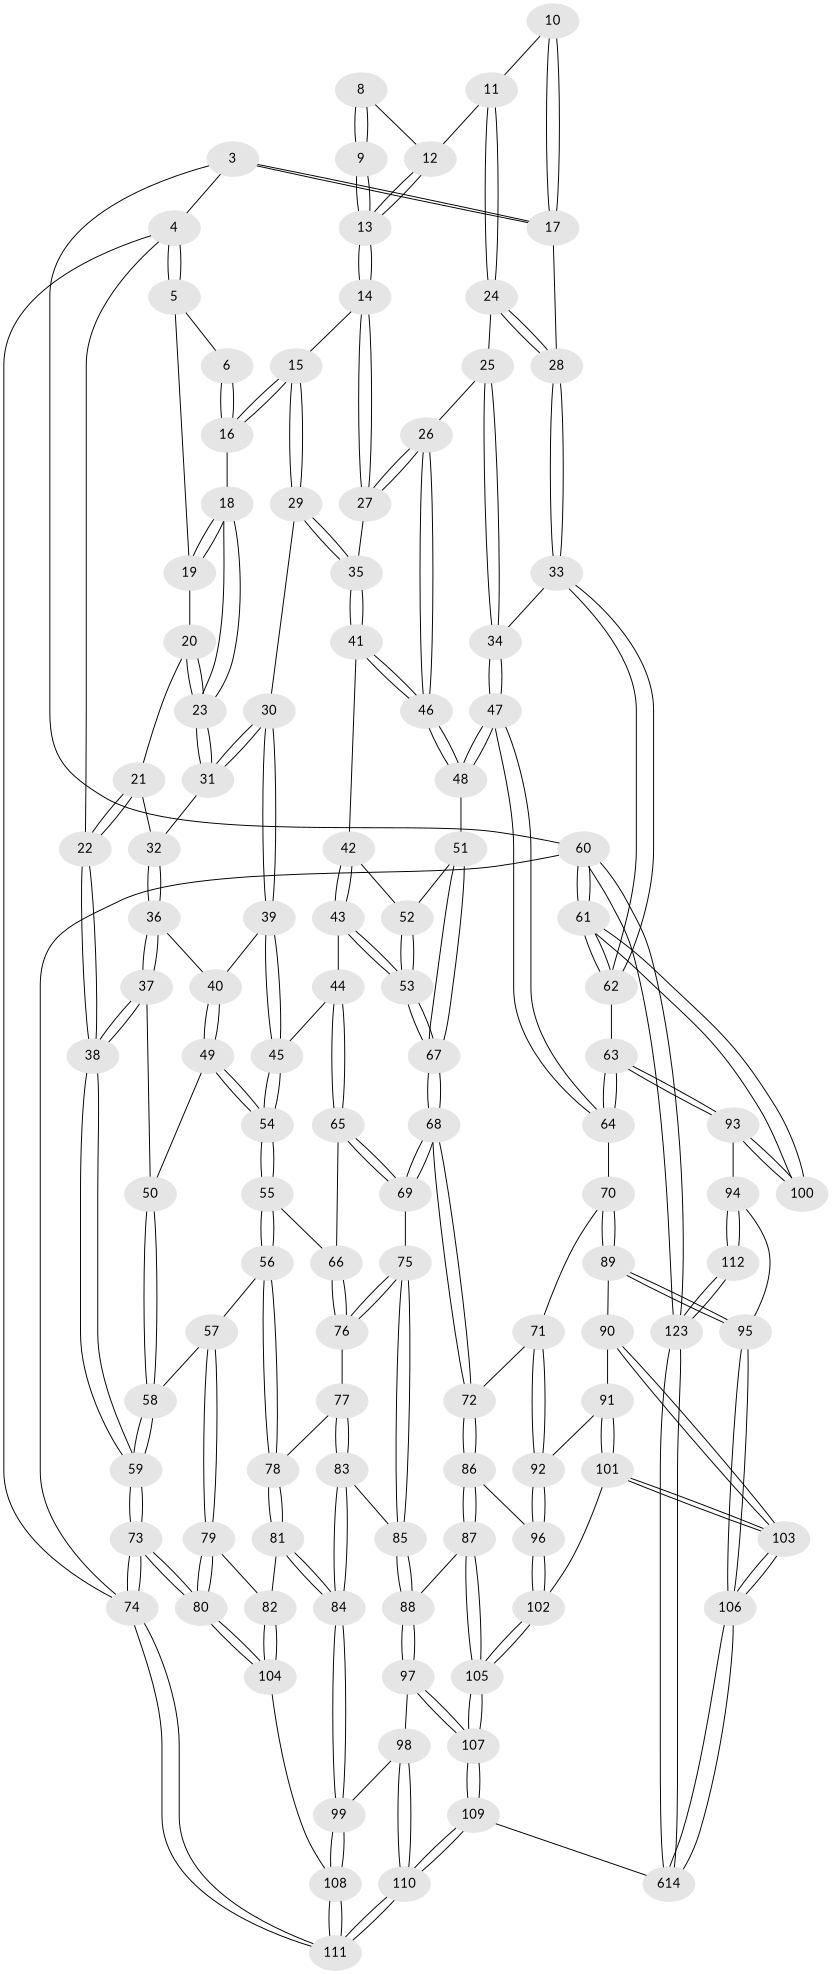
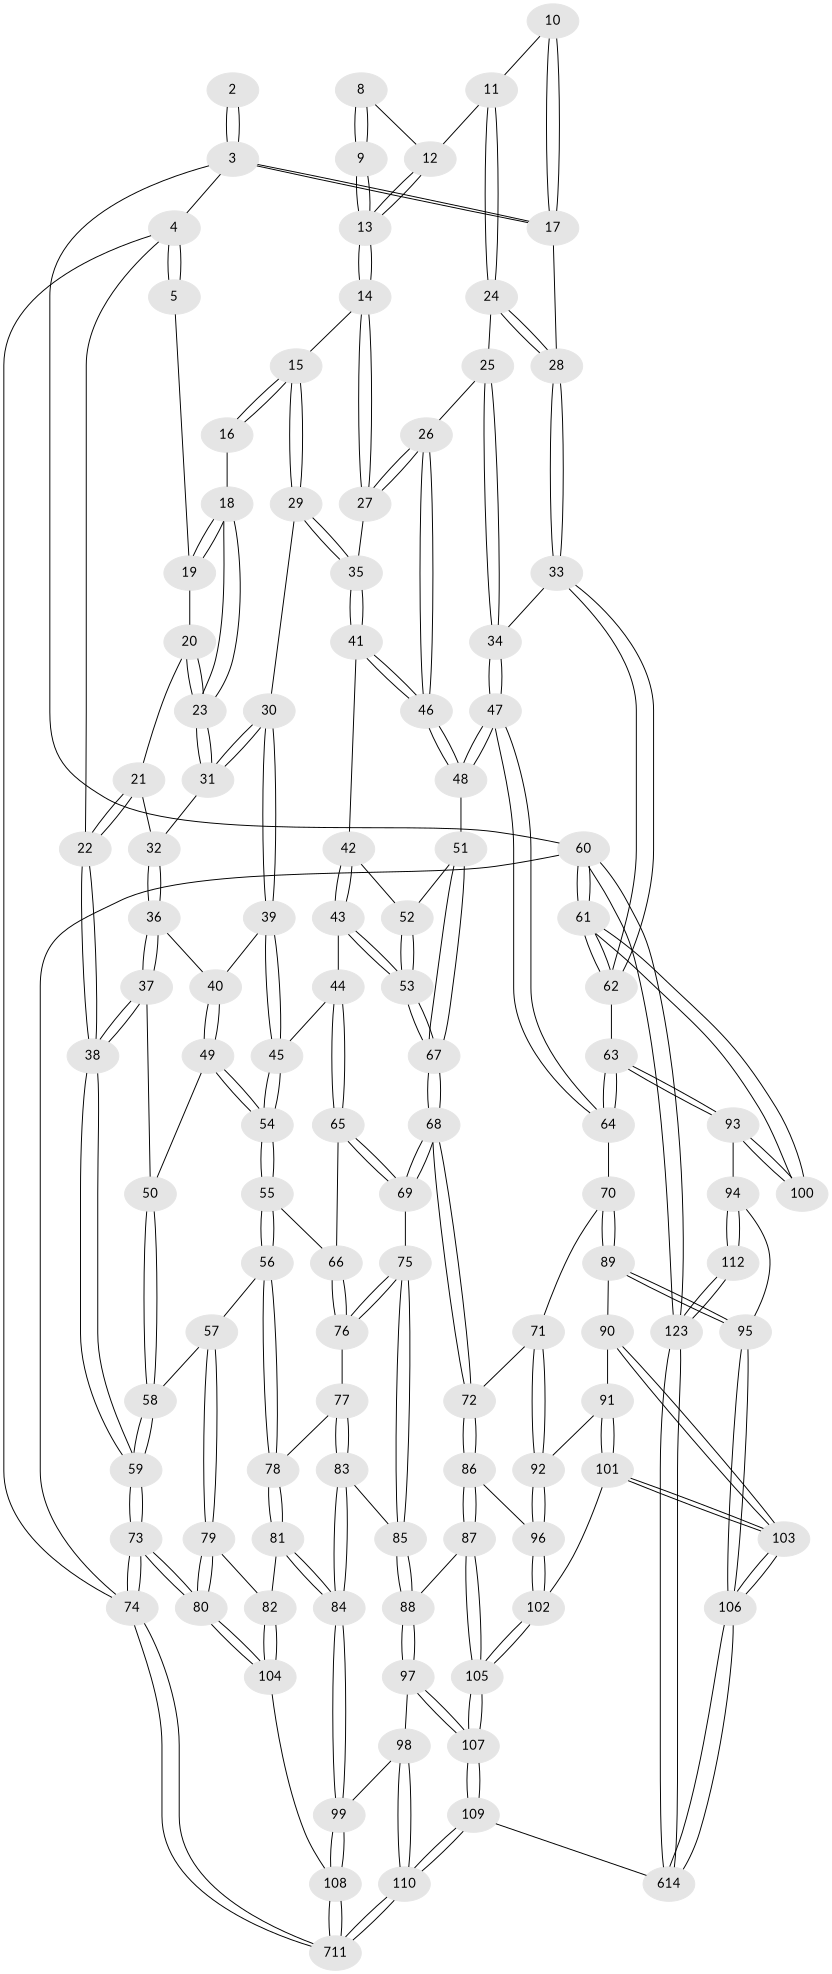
node "2": added
node "6": removed
node "111": label "111" -> "711"
